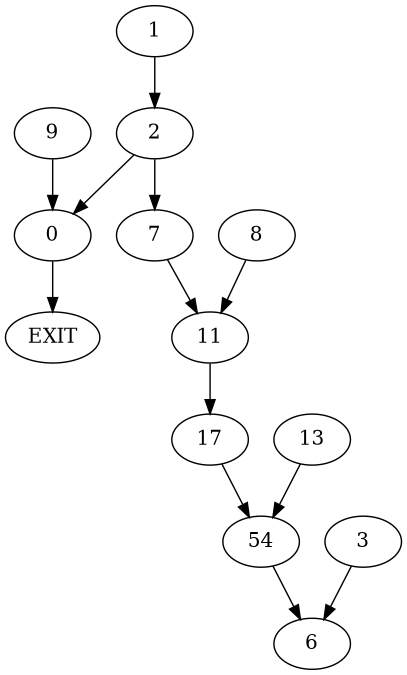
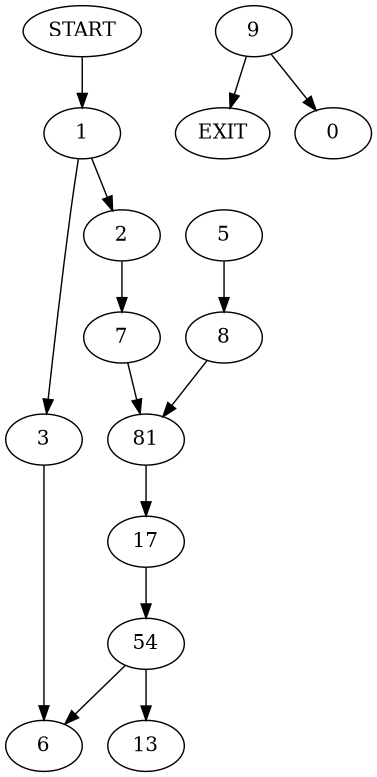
node "START": added
edge "2" -> "0": removed
node "5": added
edge "0" -> "EXIT": now "9" -> "EXIT"
edge "1" -> "3": added
node "11": label "11" -> "81"
edge "13" -> "54": reversed
